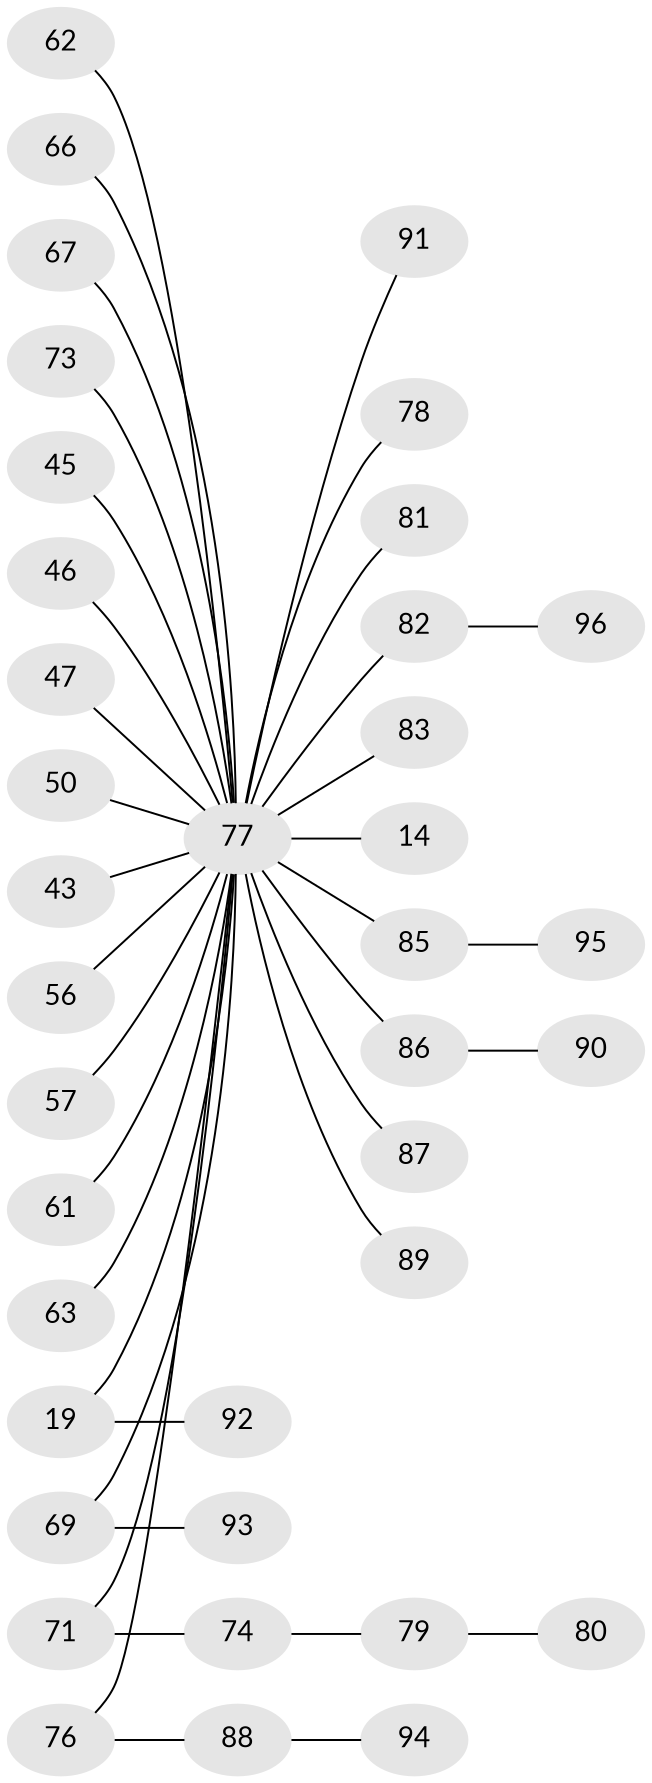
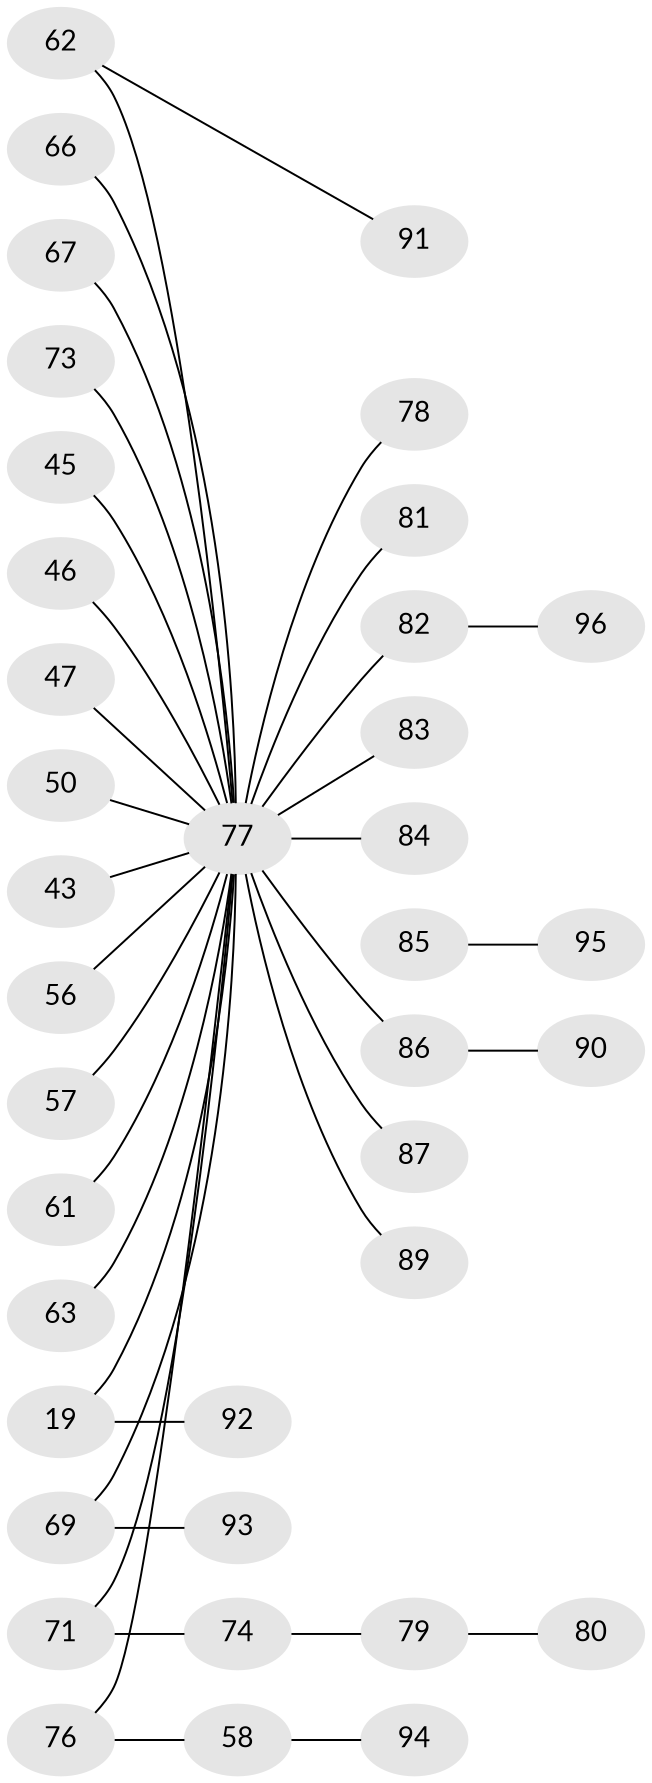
edge "91" -- "77": now "91" -- "62"
node "14": label "14" -> "84"
edge "77" -- "85": removed
node "88": label "88" -> "58"
